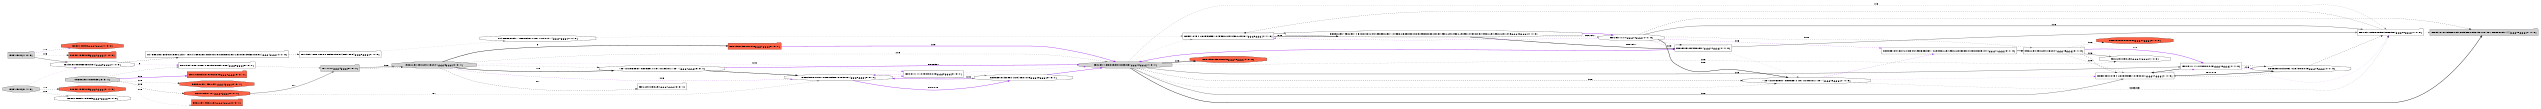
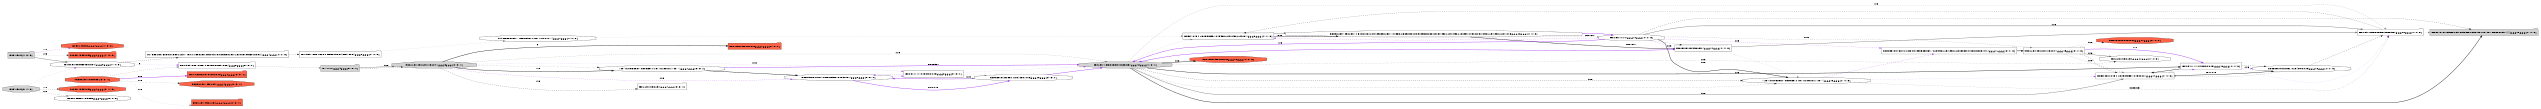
edge "DBDAttributeBinding da@@@7@@@['0', '0', '1']" -> "geometry.setProperties(properties)@@@13@@@['1', '0', '1']": now "geometry != null@@@11@@@['1', '1', '0']" -> "geometry.setProperties(properties)@@@13@@@['1', '0', '1']"
edge "geometry.setProperties(properties)@@@13@@@['1', '0', '1']" -> "!DBUtils.isNullValue(descValue)@@@18@@@['1', '1', '0']": color gray40 -> black
node "setGeometryProperties['0', '0', '1']": fillcolor lightgray -> tomato
edge "!geomAttrs.descAttrs.isEmpty()@@@5@@@['0', '0', '1']" -> "geomAttrs.descAttrs@@@7@@@['0', '0', '1']": label "row" -> "true"
node "ResultSetRow row@@@2@@@['0', '0', '1']": removed
